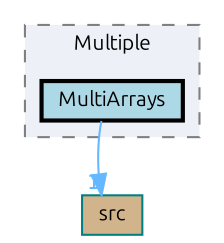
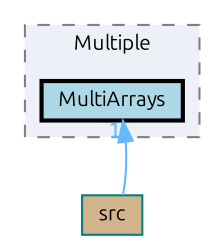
edge "MultiArrays" -> "src": reversed
